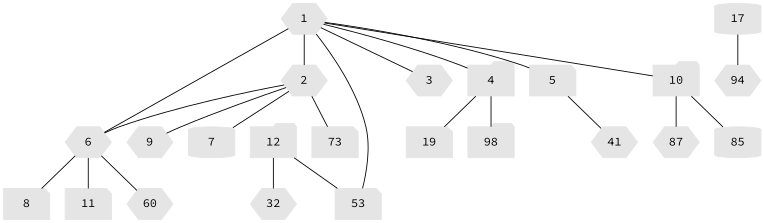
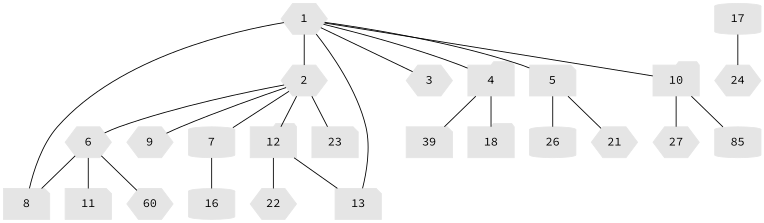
edge "1" -- "6": now "1" -- "8"
node "94": label "94" -> "24"
edge "2" -- "12": added
node "73": label "73" -> "23"
node "19": label "19" -> "39"
node "98": label "98" -> "18"
node "26": added
node "41": label "41" -> "21"
node "87": label "87" -> "27"
node "16": added
node "32": label "32" -> "22"
node "53": label "53" -> "13"
